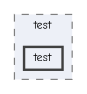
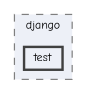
cluster "test": label "test" -> "django"
